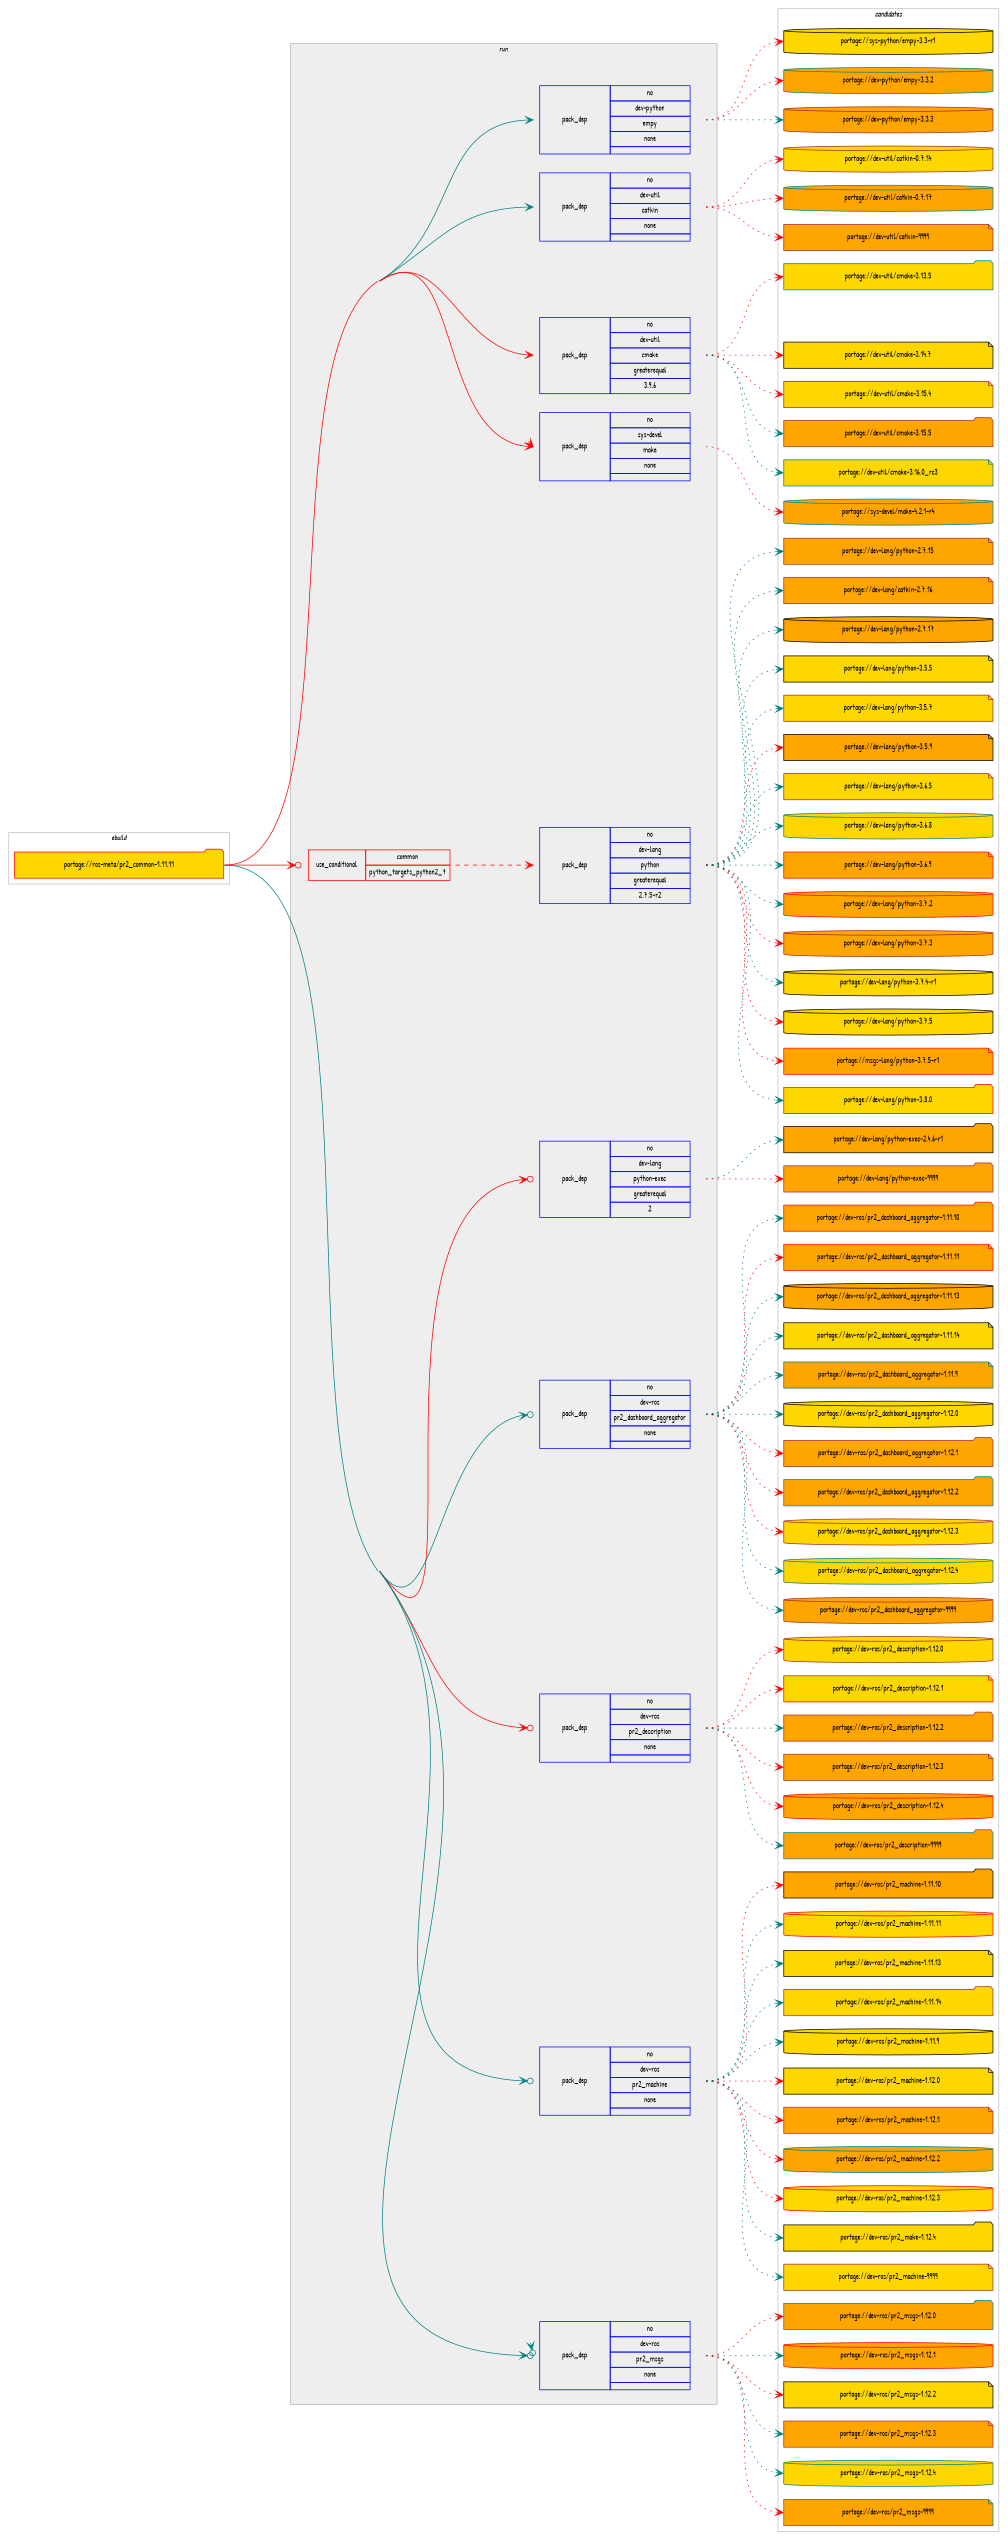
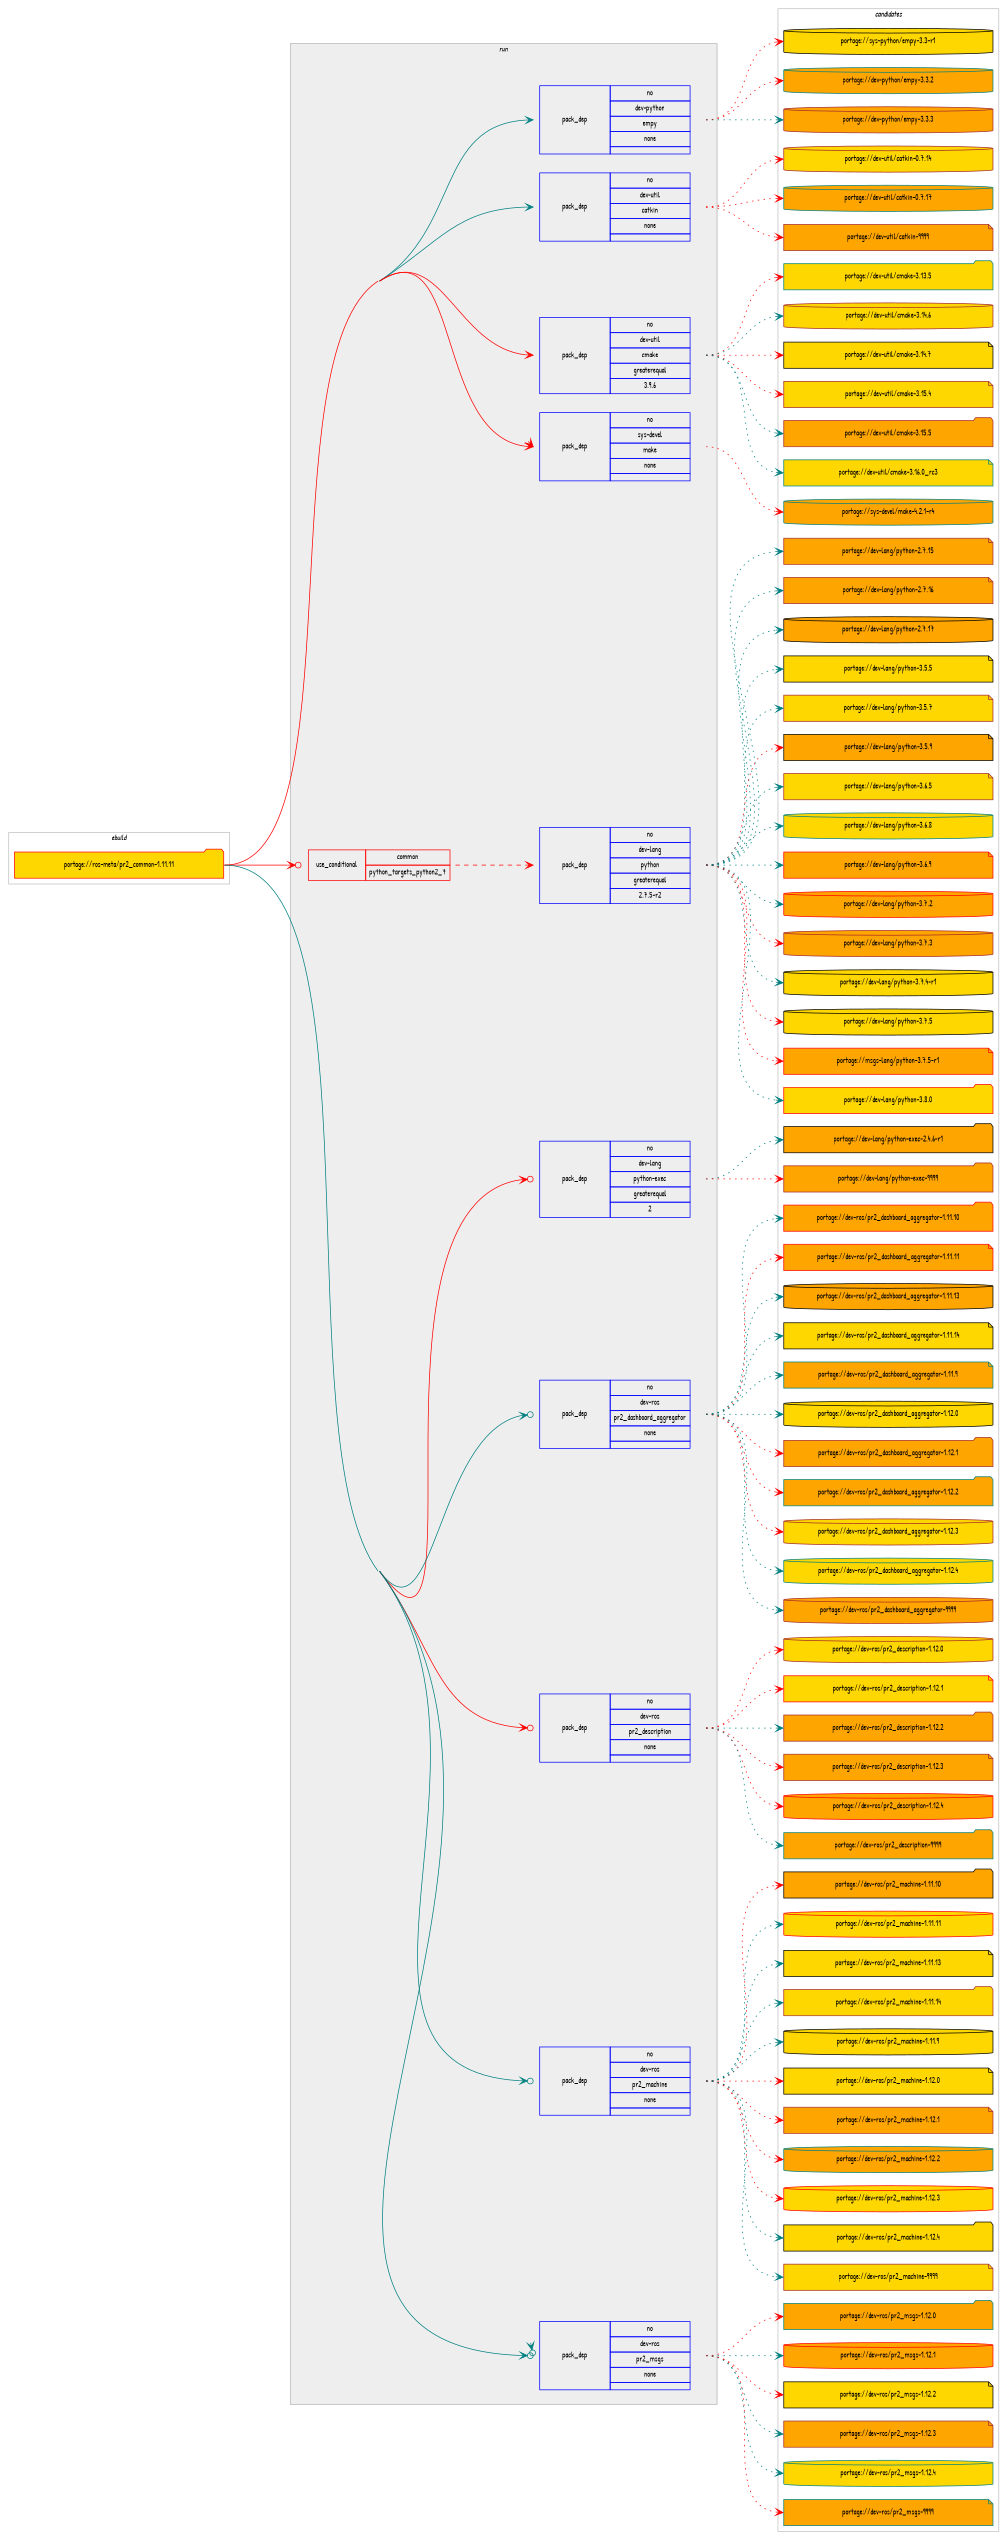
node "portage://dev-util/cmake-3.14.6": added
node "portage://dev-lang/catkin-2.7.16": label "portage://dev-lang/catkin-2.7.16" -> "portage://dev-lang/python-2.7.16"
node "portage://dev-ros/pr2_make-1.12.4": label "portage://dev-ros/pr2_make-1.12.4" -> "portage://dev-ros/pr2_machine-1.12.4"
